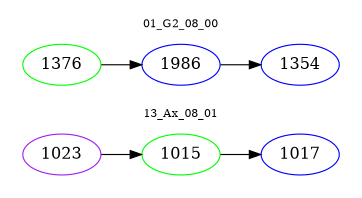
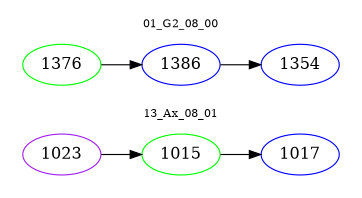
node "1986": label "1986" -> "1386"
